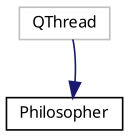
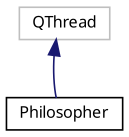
edge "QThread" -> "Philosopher": reversed
